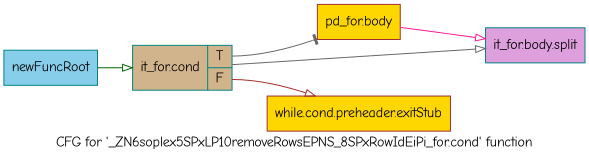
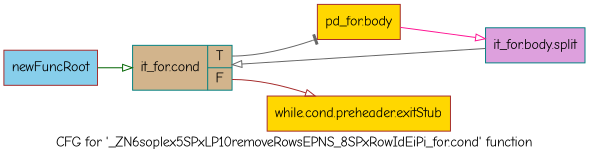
edge "it_for.cond" -> "it_for.body.split": reversed
node "newFuncRoot": color teal -> brown
